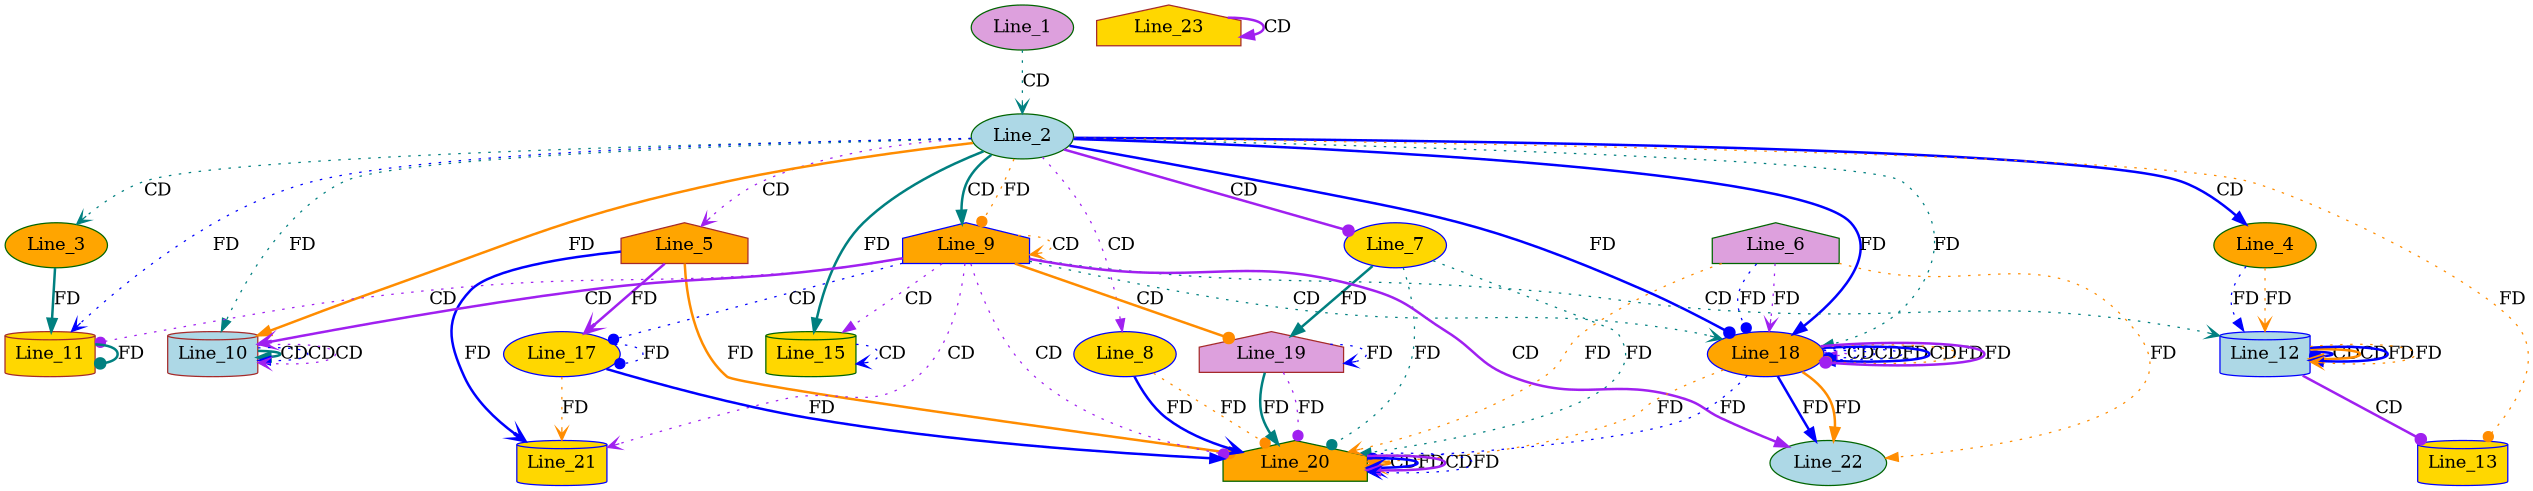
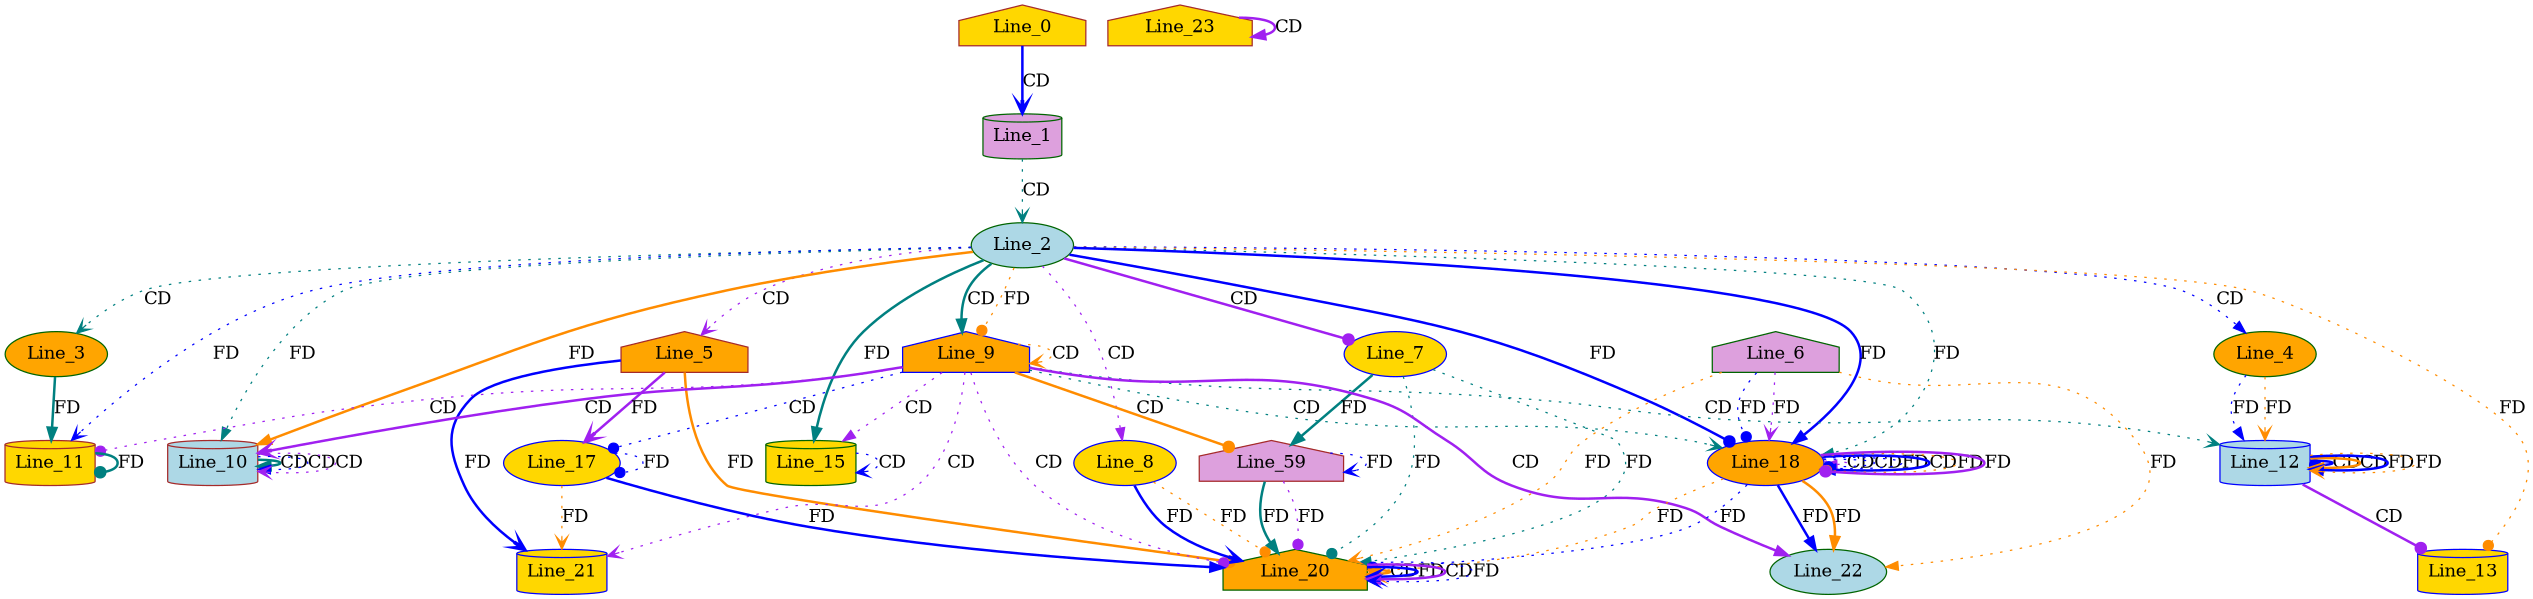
node "Line_0": added
node "Line_1": shape ellipse -> cylinder
edge "Line_2" -> "Line_4": style bold -> dotted
node "Line_19": label "Line_19" -> "Line_59"
